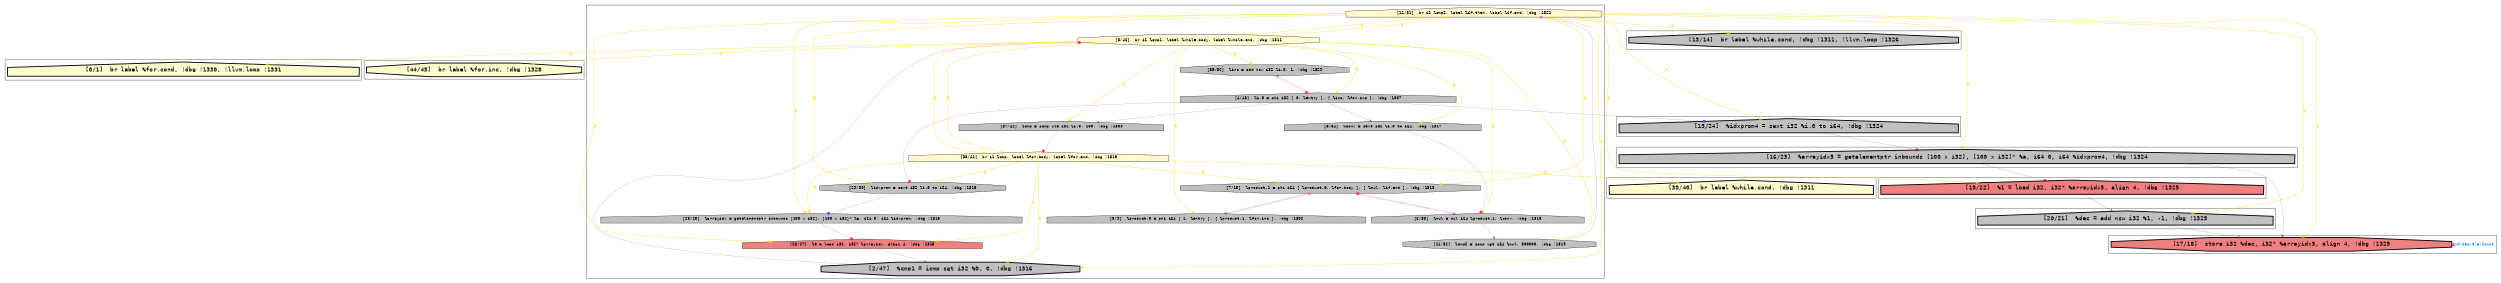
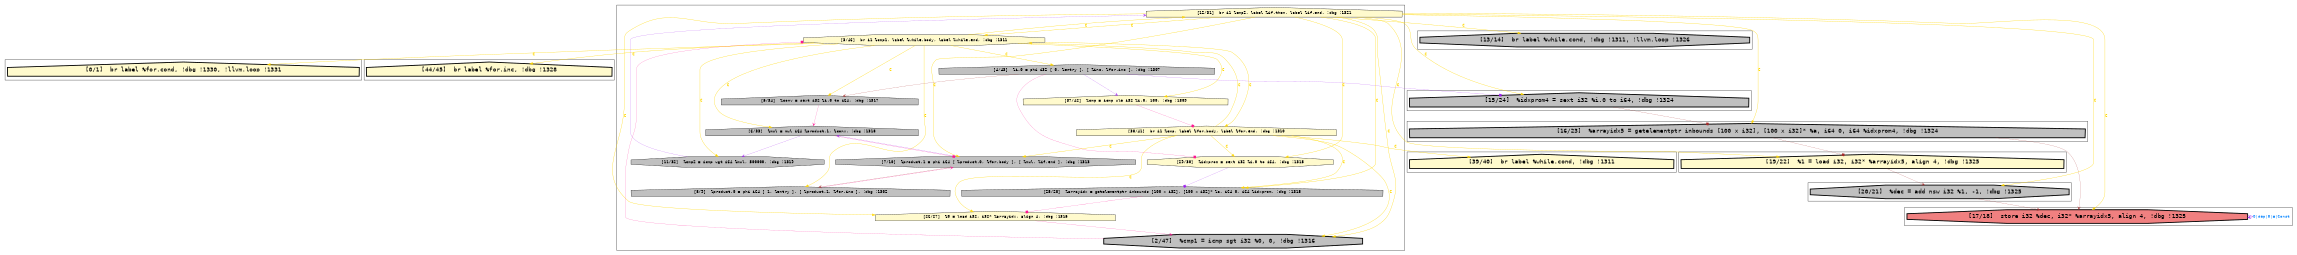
node "[44/45]  br label %for.inc, !dbg !1328": shape octagon -> house
node "[35/36]  %inc = add nsw i32 %i.0, 1, !dbg !1329": removed
node "[37/42]  %cmp = icmp ule i32 %i.0, 100, !dbg !1309": fillcolor grey -> lemonchiffon
edge "[5/34]  %conv = sext i32 %i.0 to i64, !dbg !1317" -> "[6/33]  %mul = mul i64 %product.1, %conv, !dbg !1318": arrowhead box -> vee
node "[29/30]  %idxprom = sext i32 %i.0 to i64, !dbg !1315": fillcolor grey -> lemonchiffon
node "[19/22]  %1 = load i32, i32* %arrayidx5, align 4, !dbg !1325": fillcolor lightcoral -> lemonchiffon
node "[20/21]  %dec = add nsw i32 %1, -1, !dbg !1325": shape house -> octagon
node "[26/27]  %0 = load i32, i32* %arrayidx, align 4, !dbg !1315": fillcolor lightcoral -> lemonchiffon
edge "[26/27]  %0 = load i32, i32* %arrayidx, align 4, !dbg !1315" -> "[2/47]  %cmp1 = icmp sgt i32 %0, 0, !dbg !1316": color brown -> deeppink
